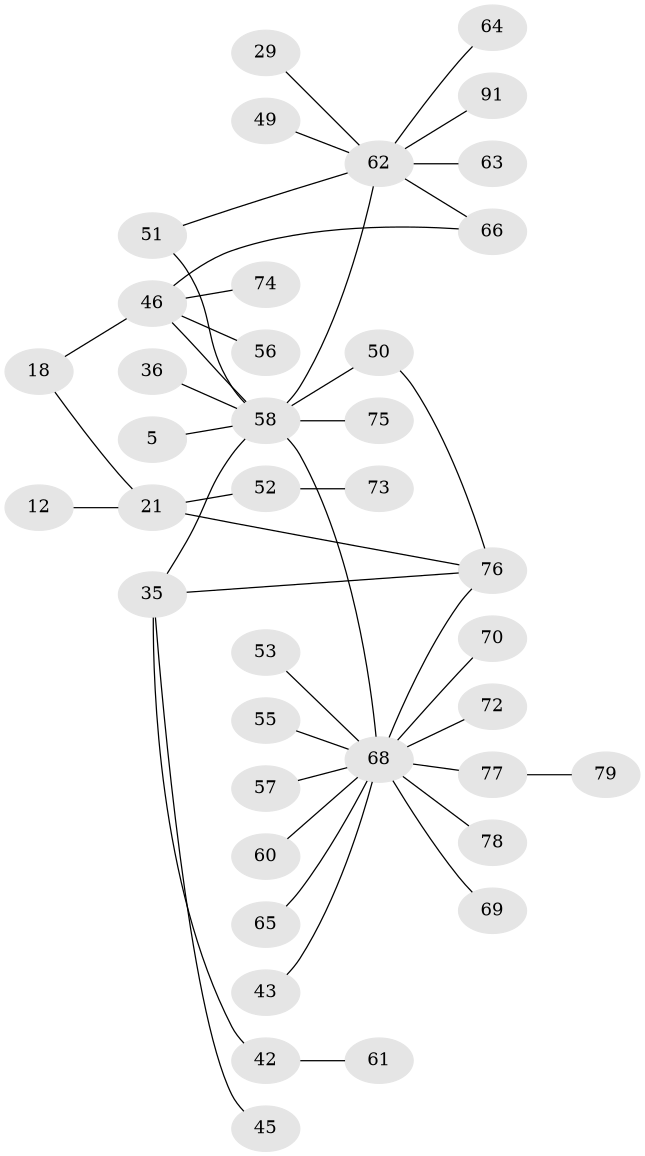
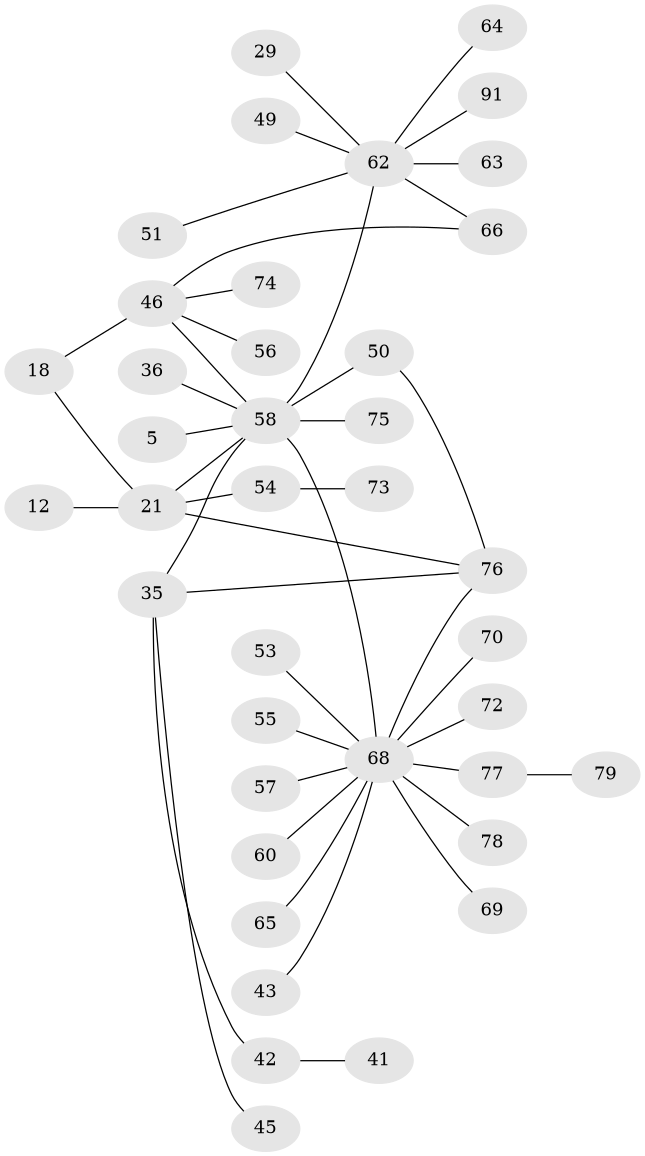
edge "51" -- "58": now "21" -- "58"
node "52": label "52" -> "54"
node "61": label "61" -> "41"
